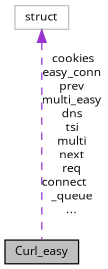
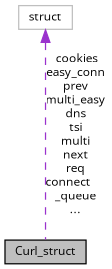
node "Curl_easy": label "Curl_easy" -> "Curl_struct"
